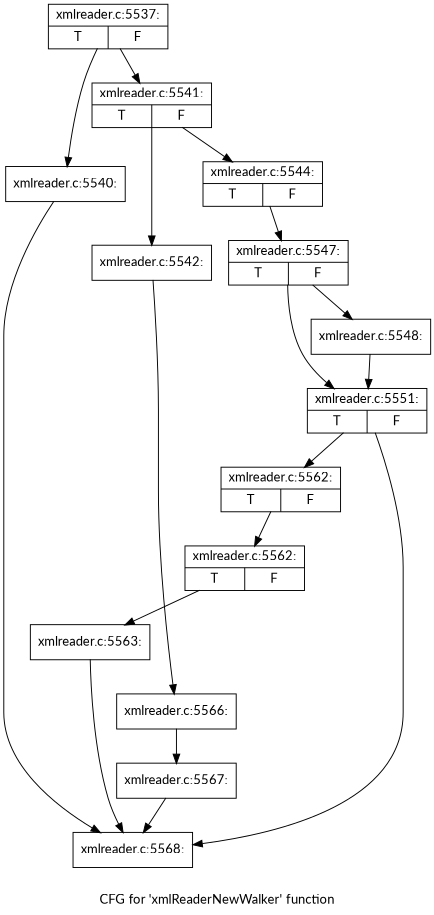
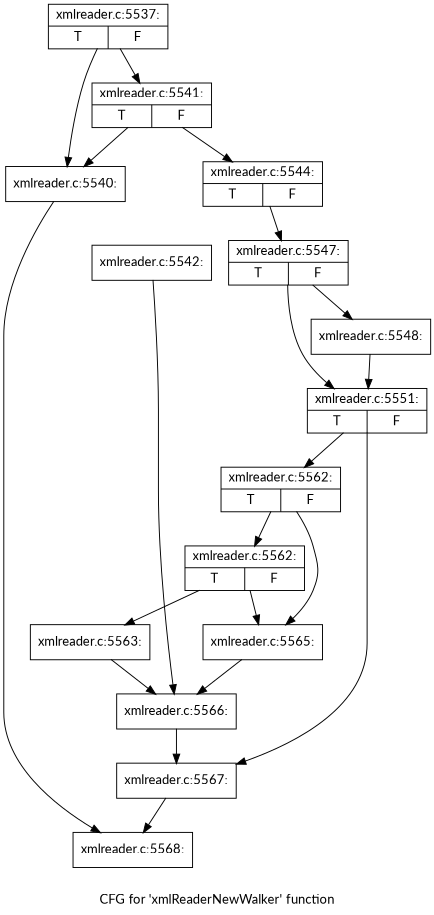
edge "xmlreader.c:5541:" -> "xmlreader.c:5542:": now "xmlreader.c:5541:" -> "xmlreader.c:5540:"
node "xmlreader.c:5565:": added
edge "xmlreader.c:5551:" -> "xmlreader.c:5568:": now "xmlreader.c:5551:" -> "xmlreader.c:5567:"
edge "xmlreader.c:5563:" -> "xmlreader.c:5568:": now "xmlreader.c:5563:" -> "xmlreader.c:5566:"
